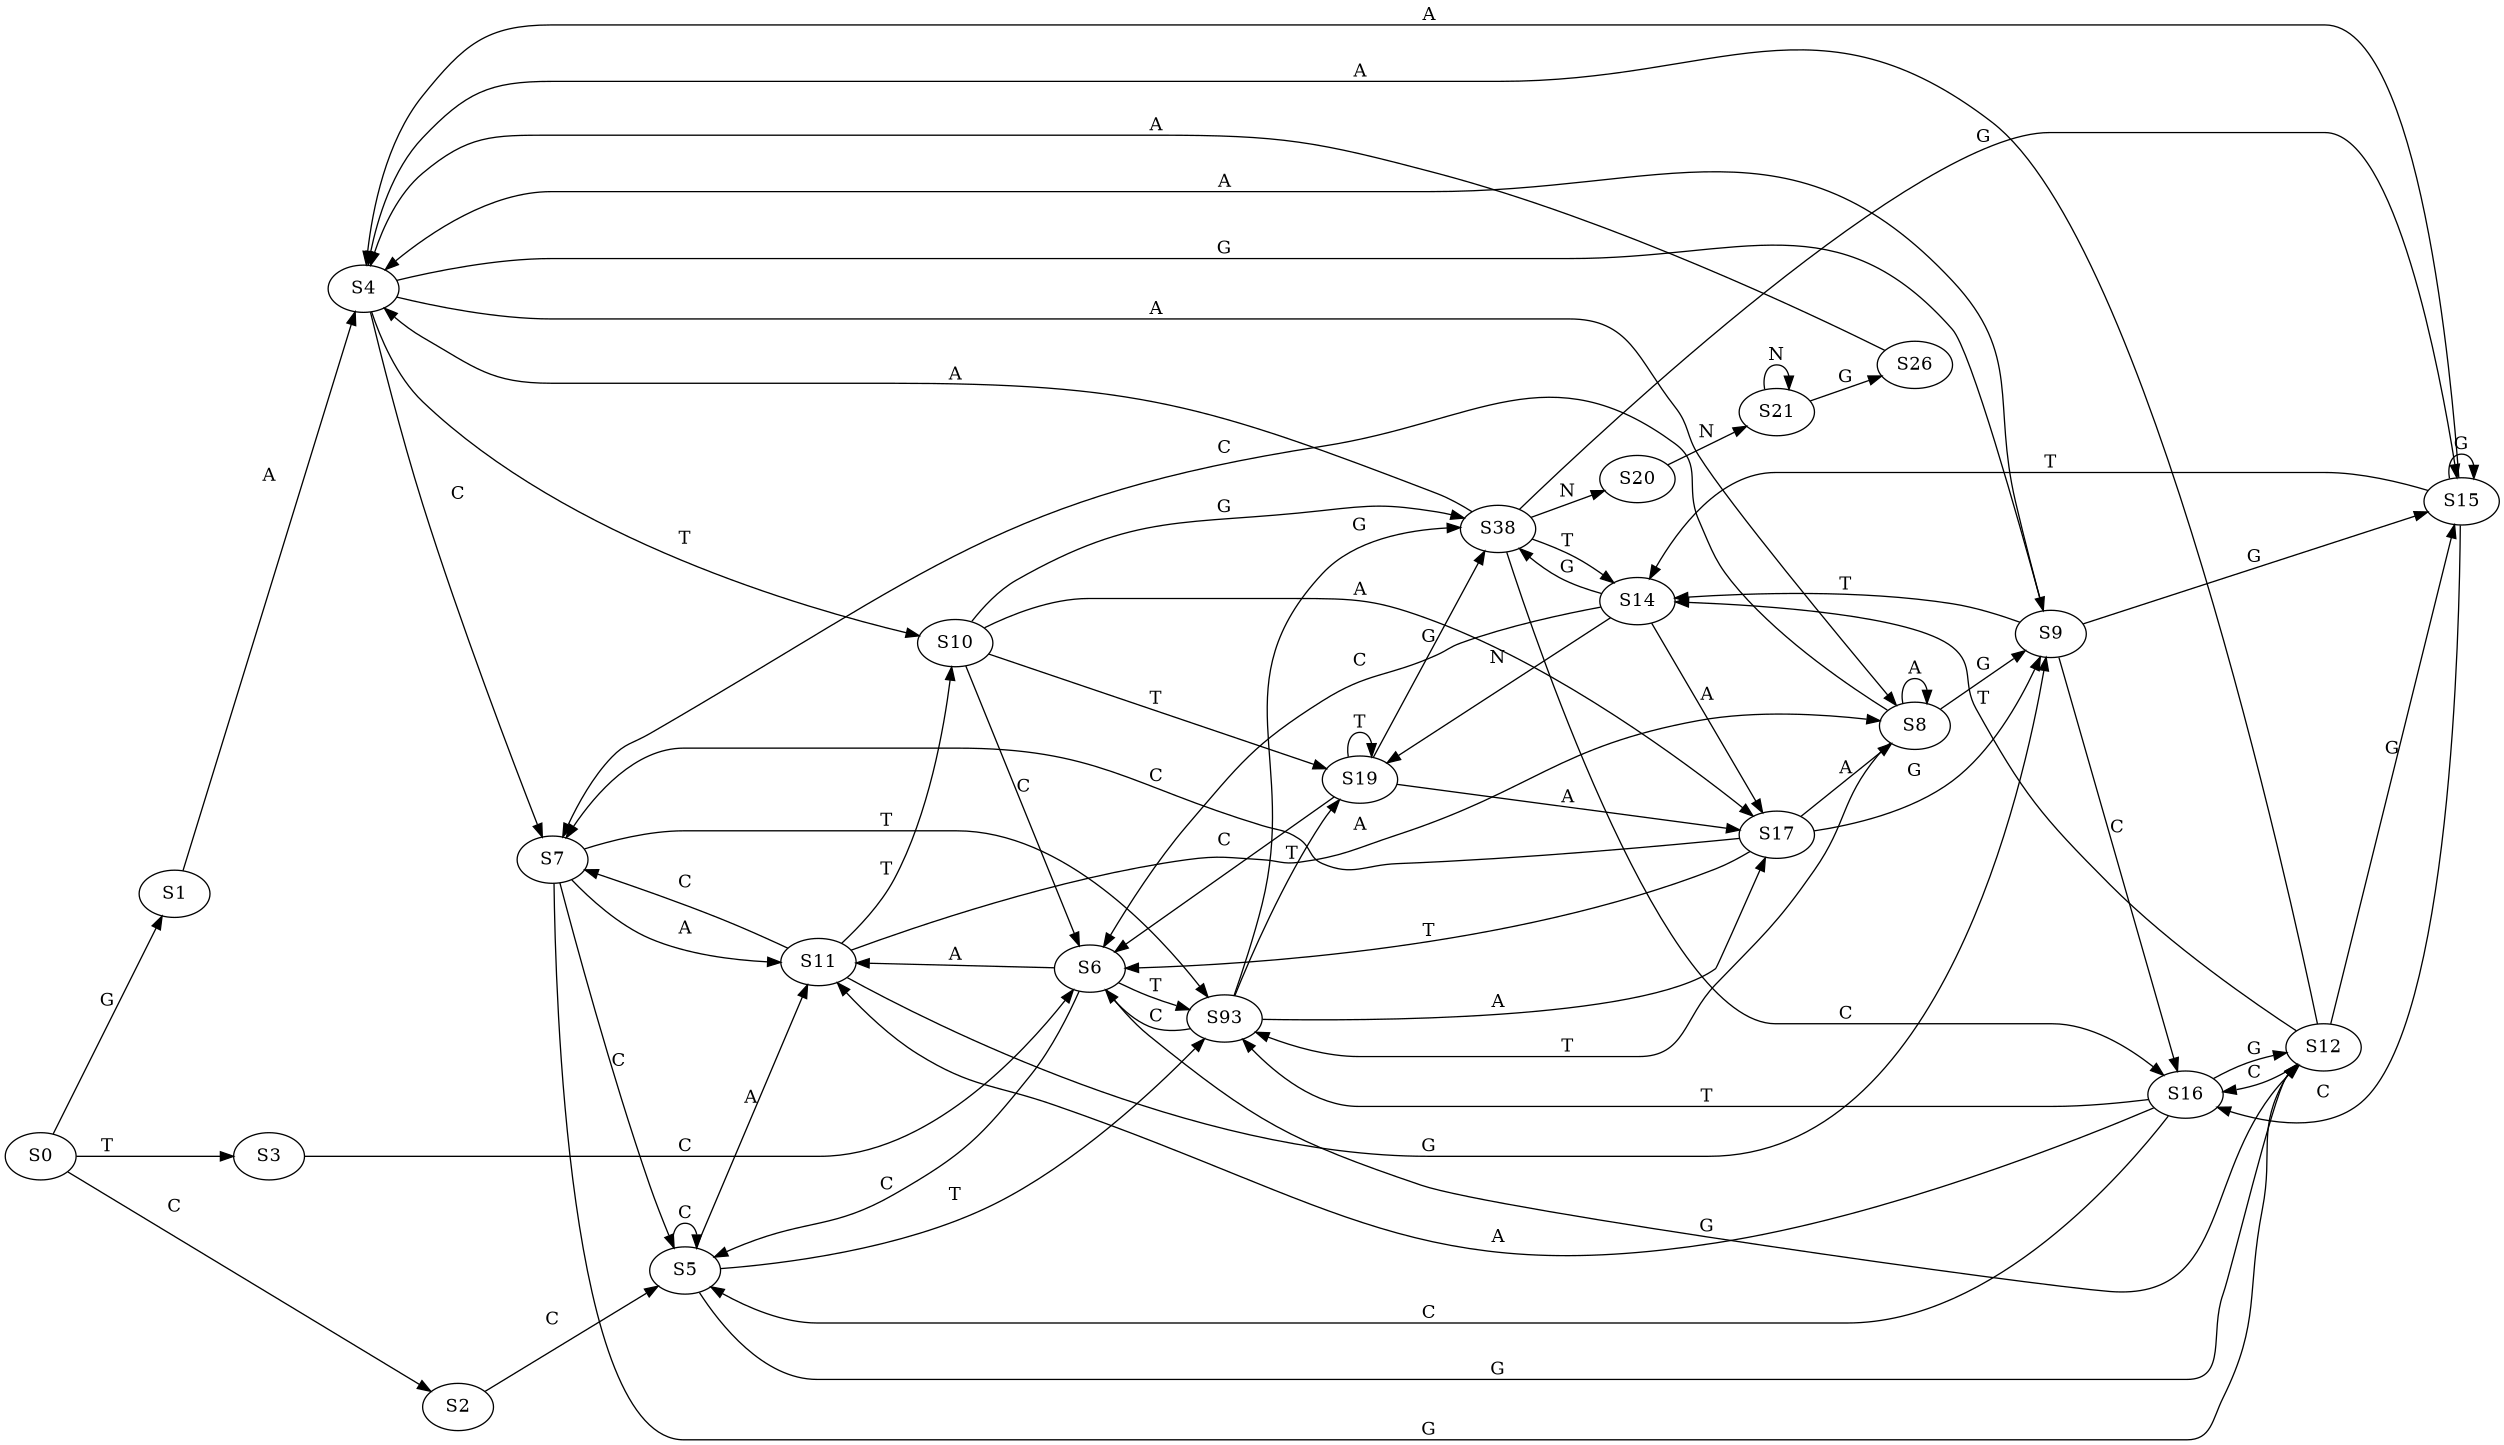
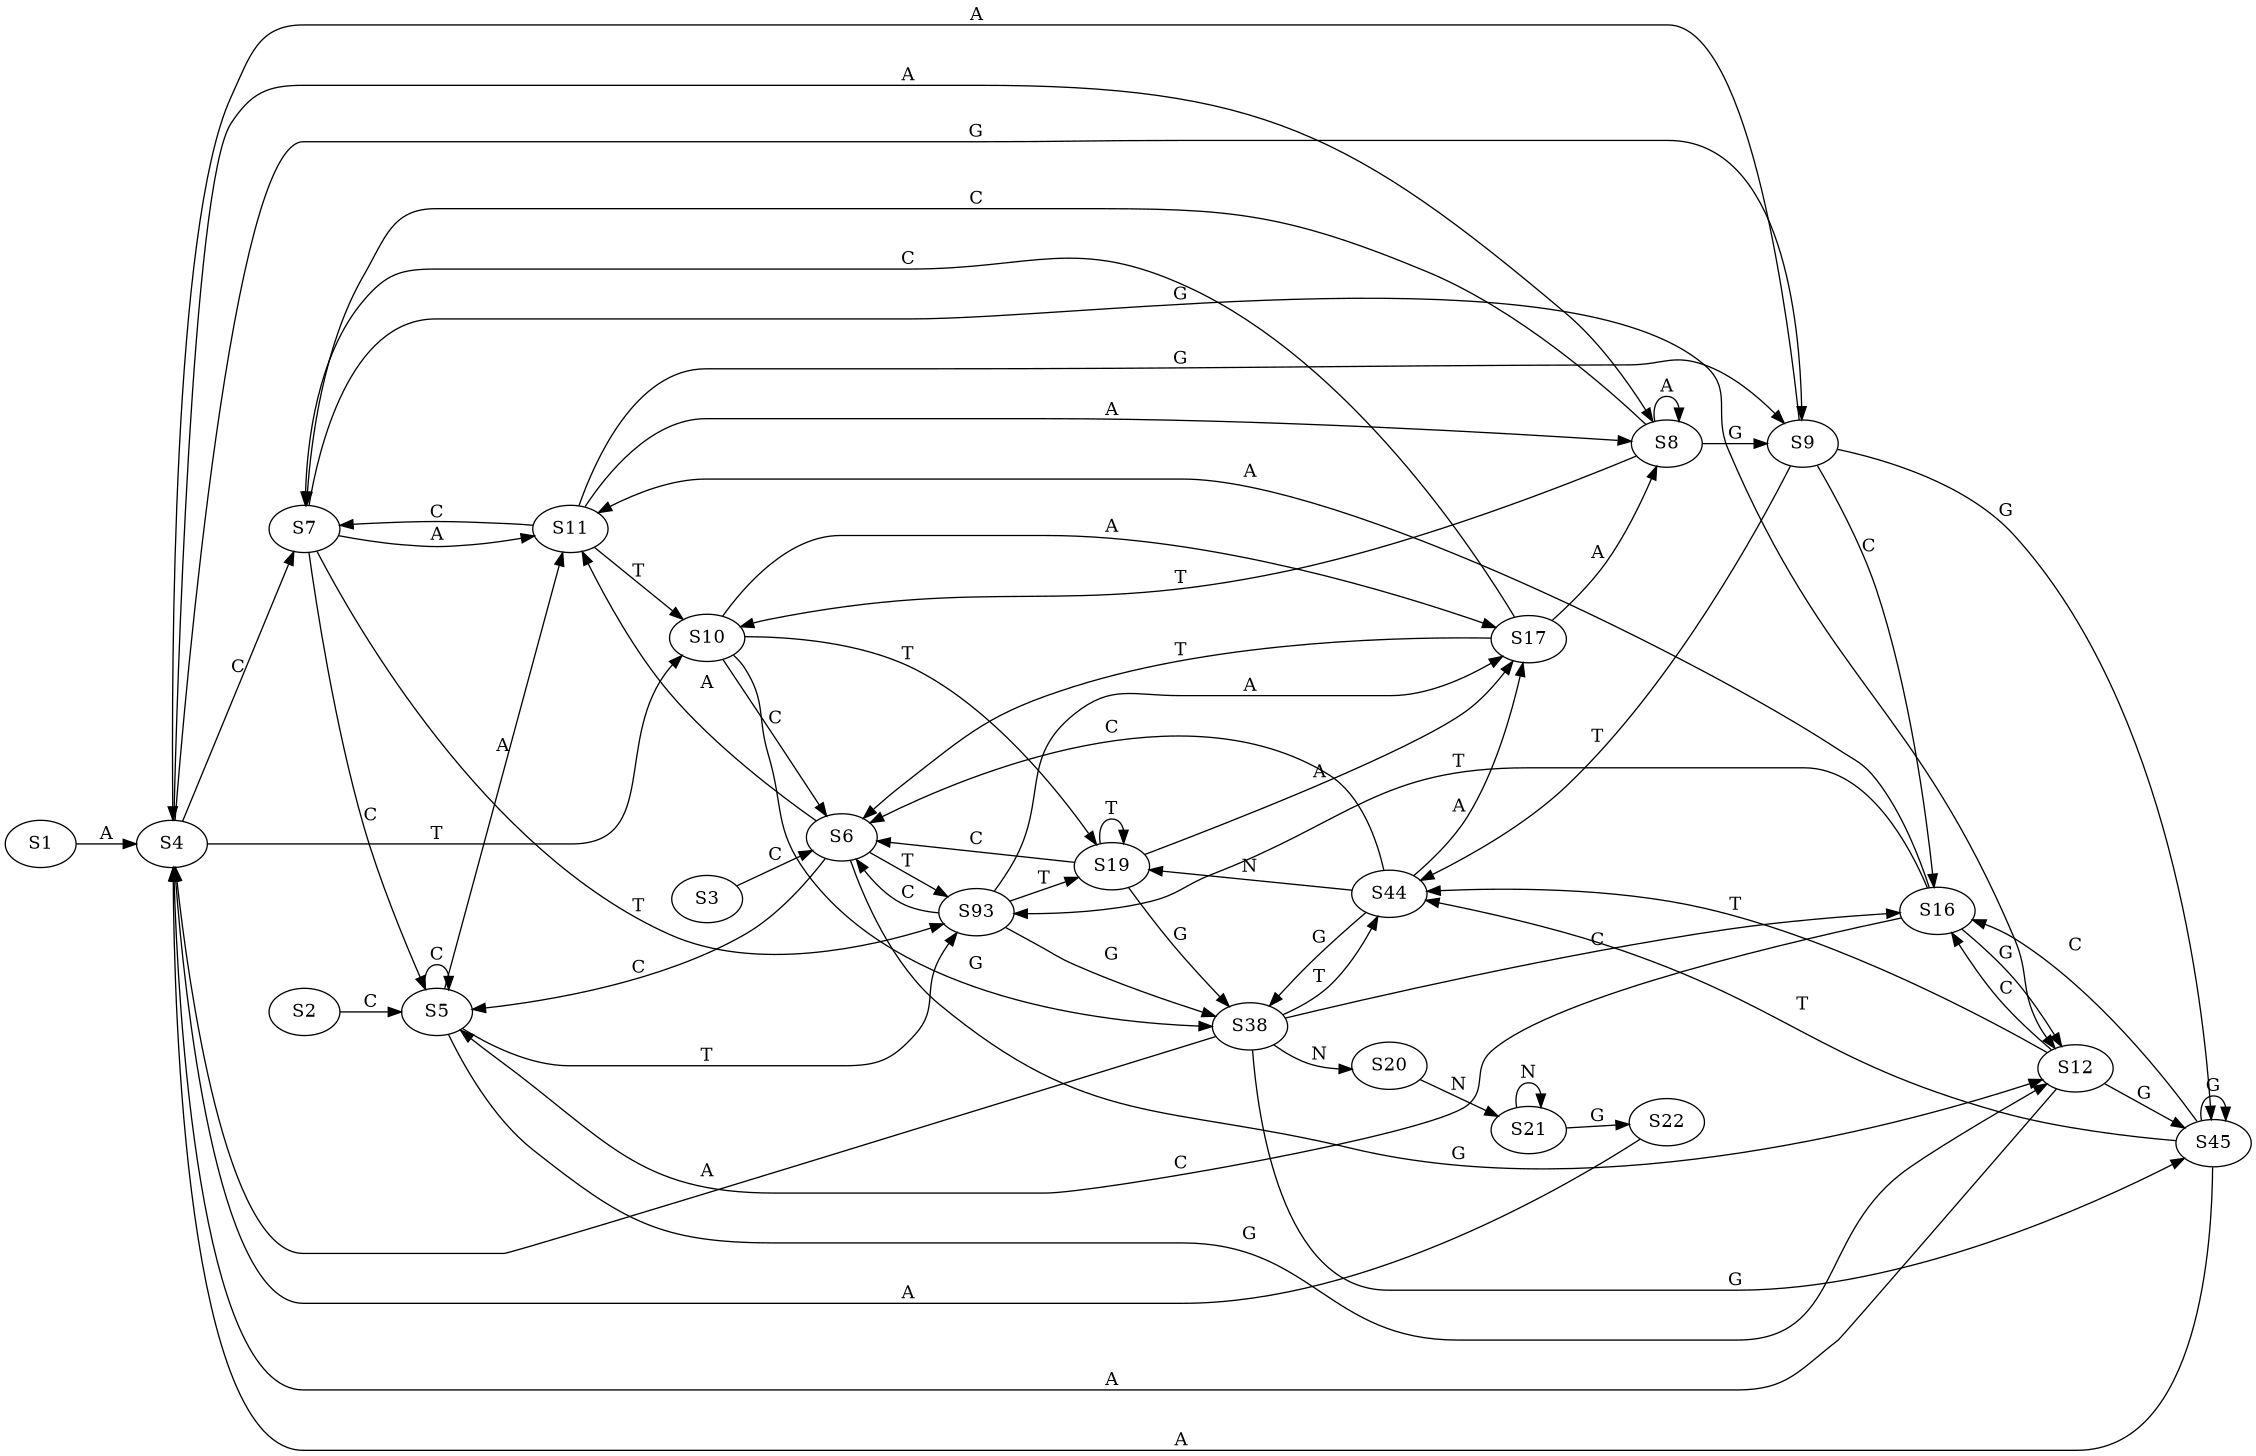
node "S26": label "S26" -> "S22"
node "S15": label "S15" -> "S45"
node "S14": label "S14" -> "S44"
edge "S17" -> "S9": removed, label "G"
edge "S8" -> "S93": now "S8" -> "S10"
node "S0": removed
